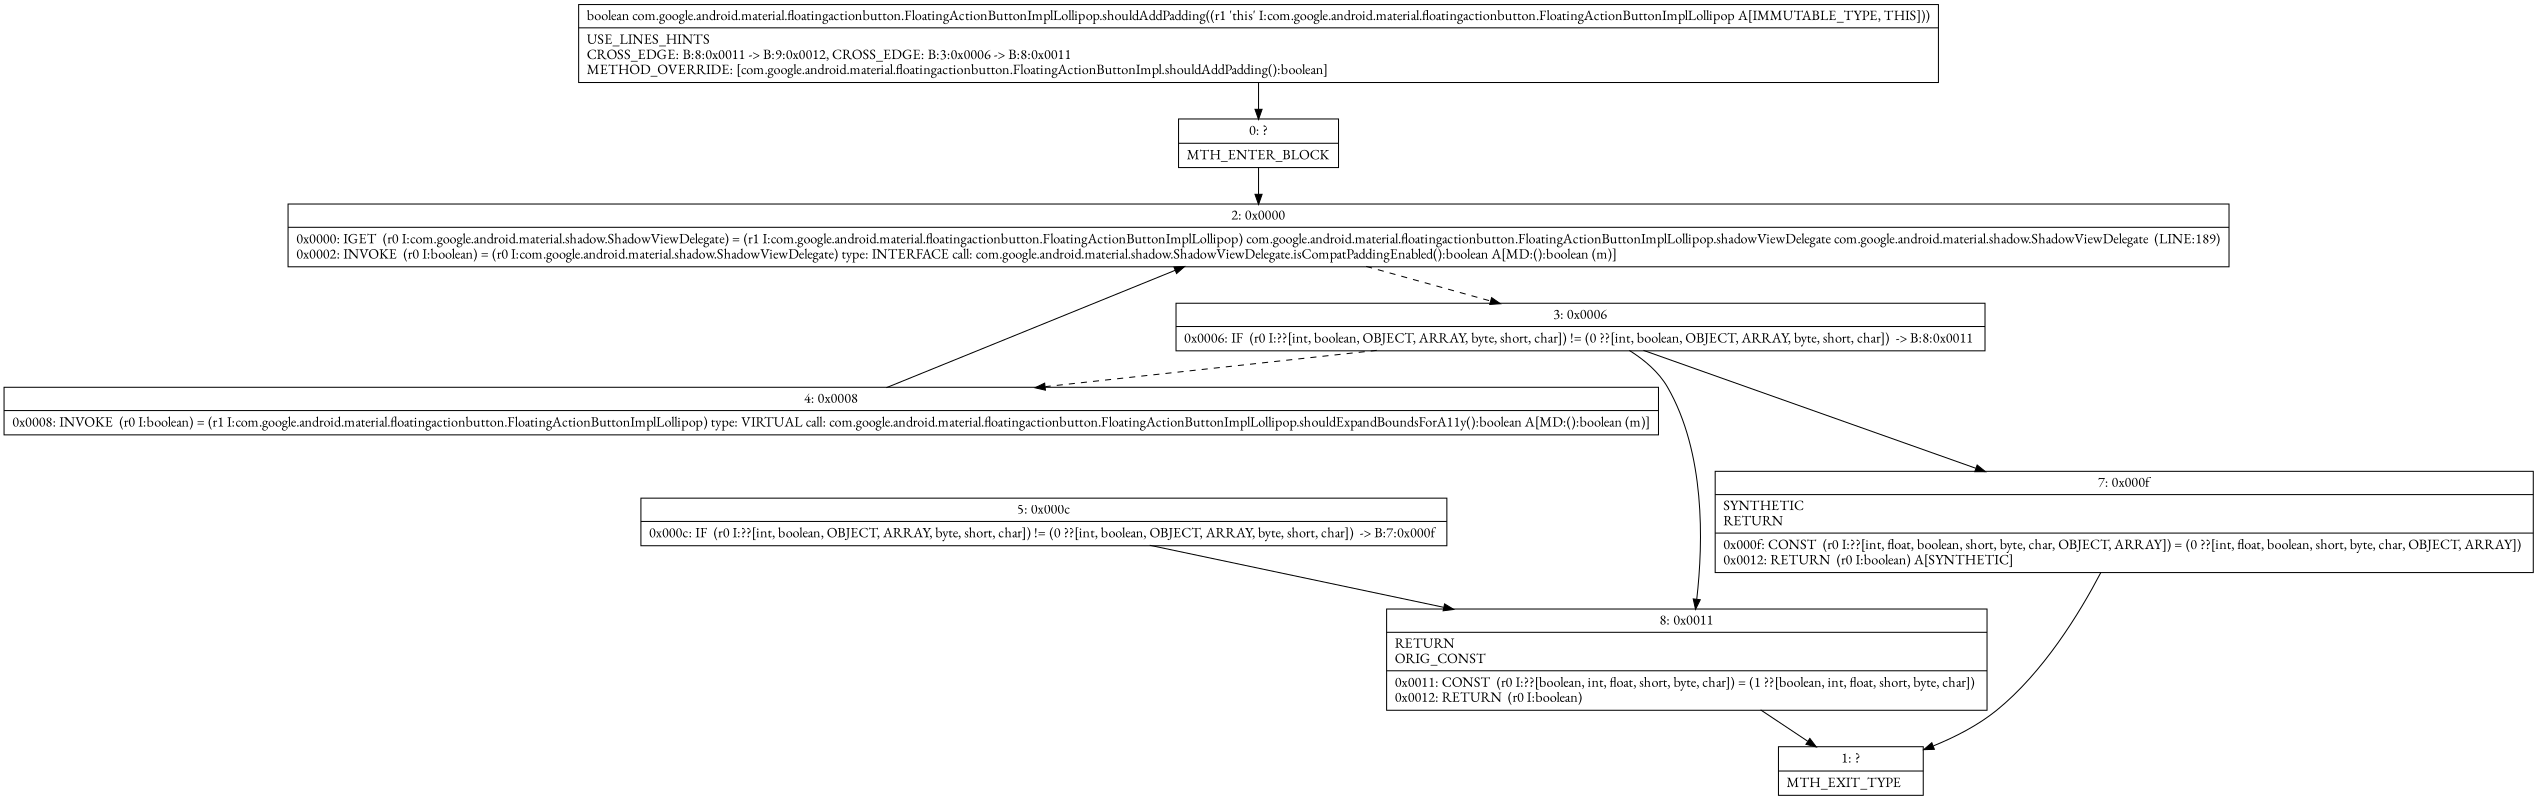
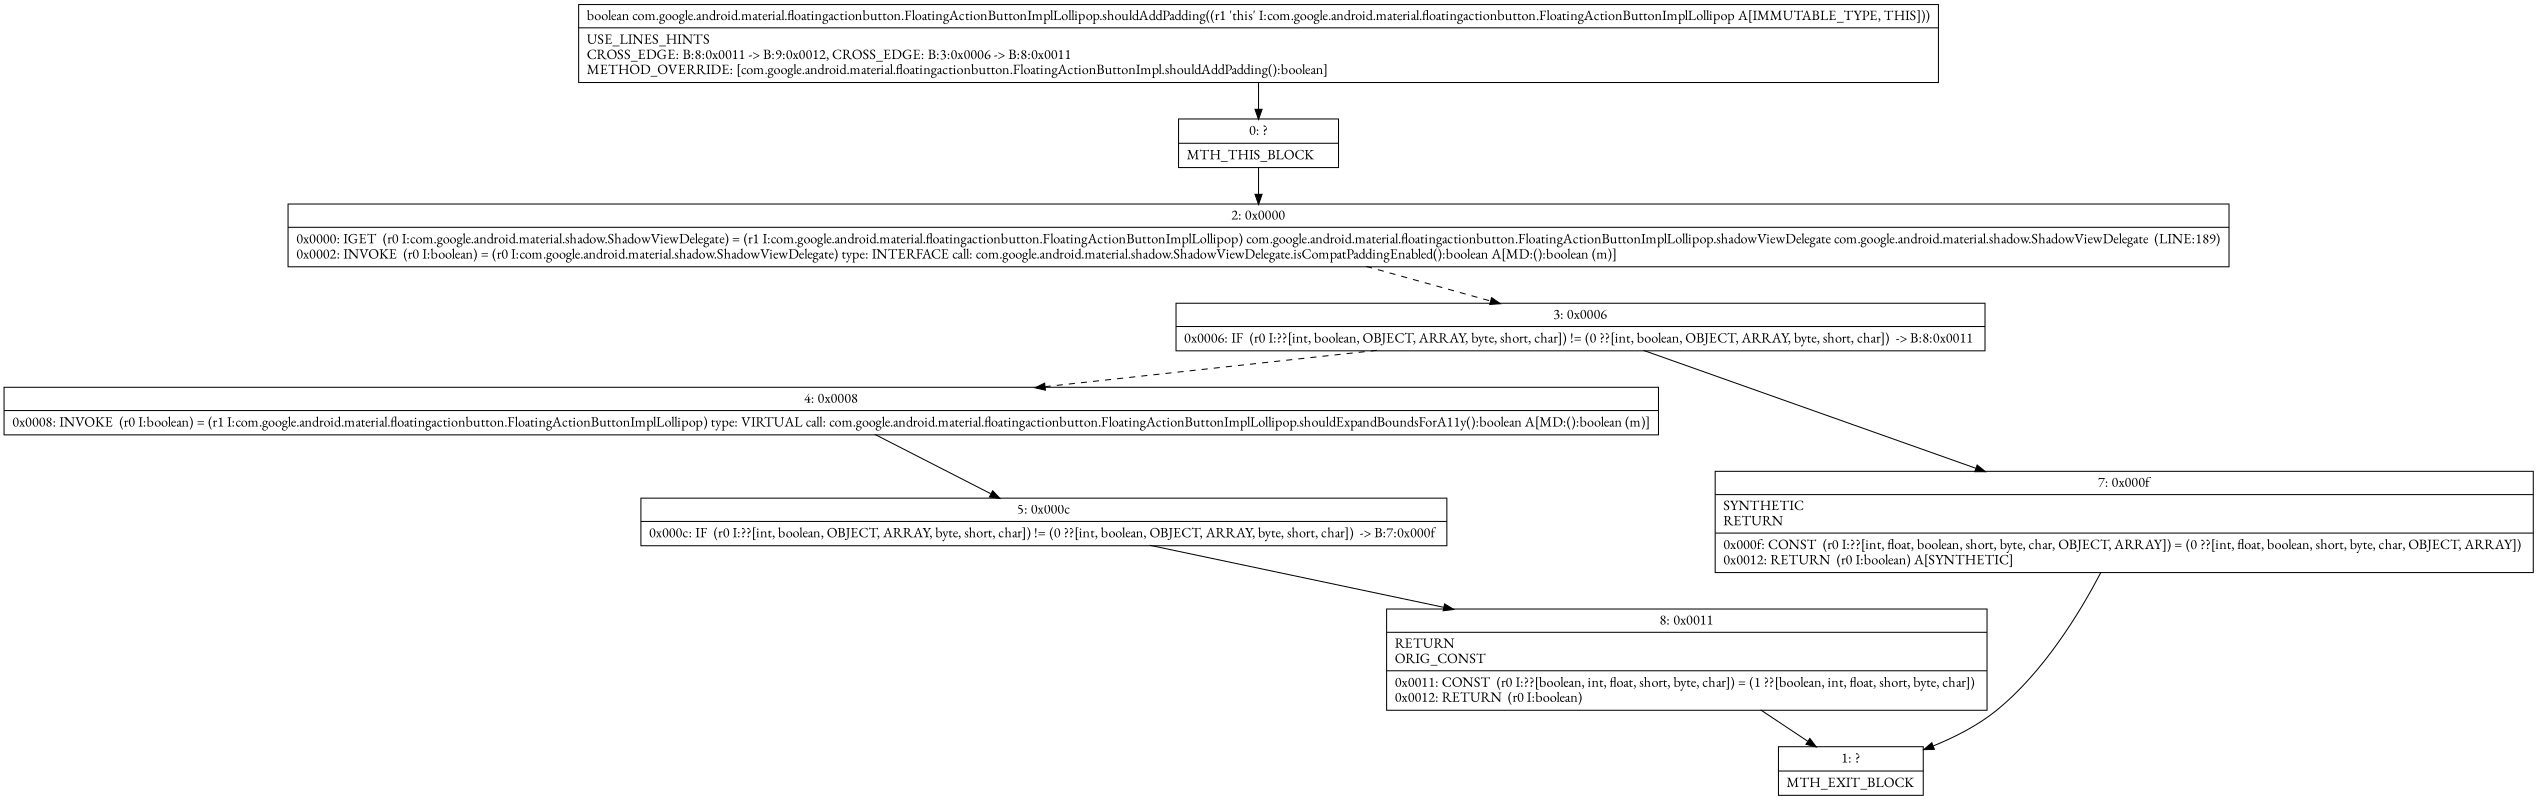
node "0: ?": text "MTH_ENTER_BLOCK" -> "MTH_THIS_BLOCK"
edge "4: 0x0008" -> "2: 0x0000": now "4: 0x0008" -> "5: 0x000c"
edge "3: 0x0006" -> "8: 0x0011": removed
node "1: ?": text "MTH_EXIT_TYPE" -> "MTH_EXIT_BLOCK"
